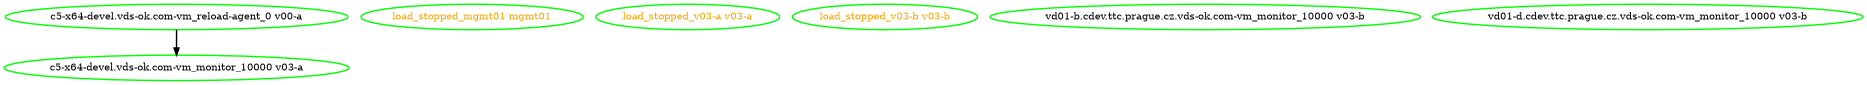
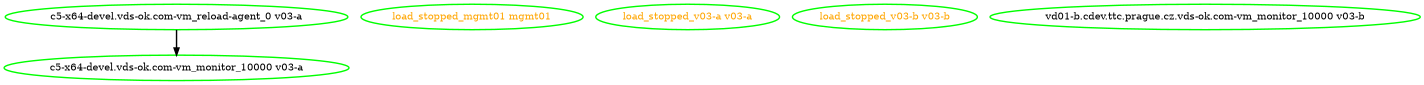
node "c5-x64-devel.vds-ok.com-vm_reload-agent_0 v00-a": label "c5-x64-devel.vds-ok.com-vm_reload-agent_0 v00-a" -> "c5-x64-devel.vds-ok.com-vm_reload-agent_0 v03-a"
node "vd01-d.cdev.ttc.prague.cz.vds-ok.com-vm_monitor_10000 v03-b": removed
